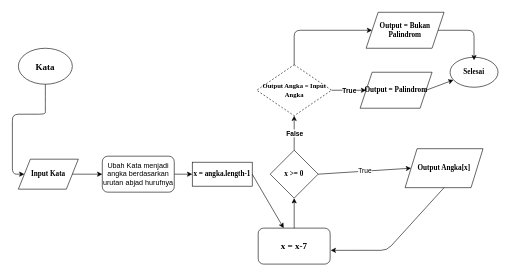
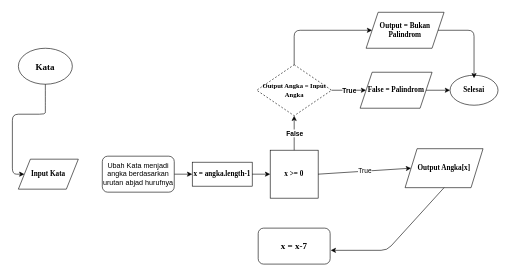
node "Selesai": moved (474, 72) -> (474, 90)
node "Output = Palindrom": label "Output = Palindrom" -> "False = Palindrom"
edge "Input Kata" -> "Ubah Kata menjadi angka berdasarkan urutan abjad hurufnya": removed
node "x >= 0": shape diamond -> rectangle
edge "x = angka.length-1" -> "x = x-7": now "x = angka.length-1" -> "x >= 0"
edge "x = x-7" -> "x >= 0": removed
